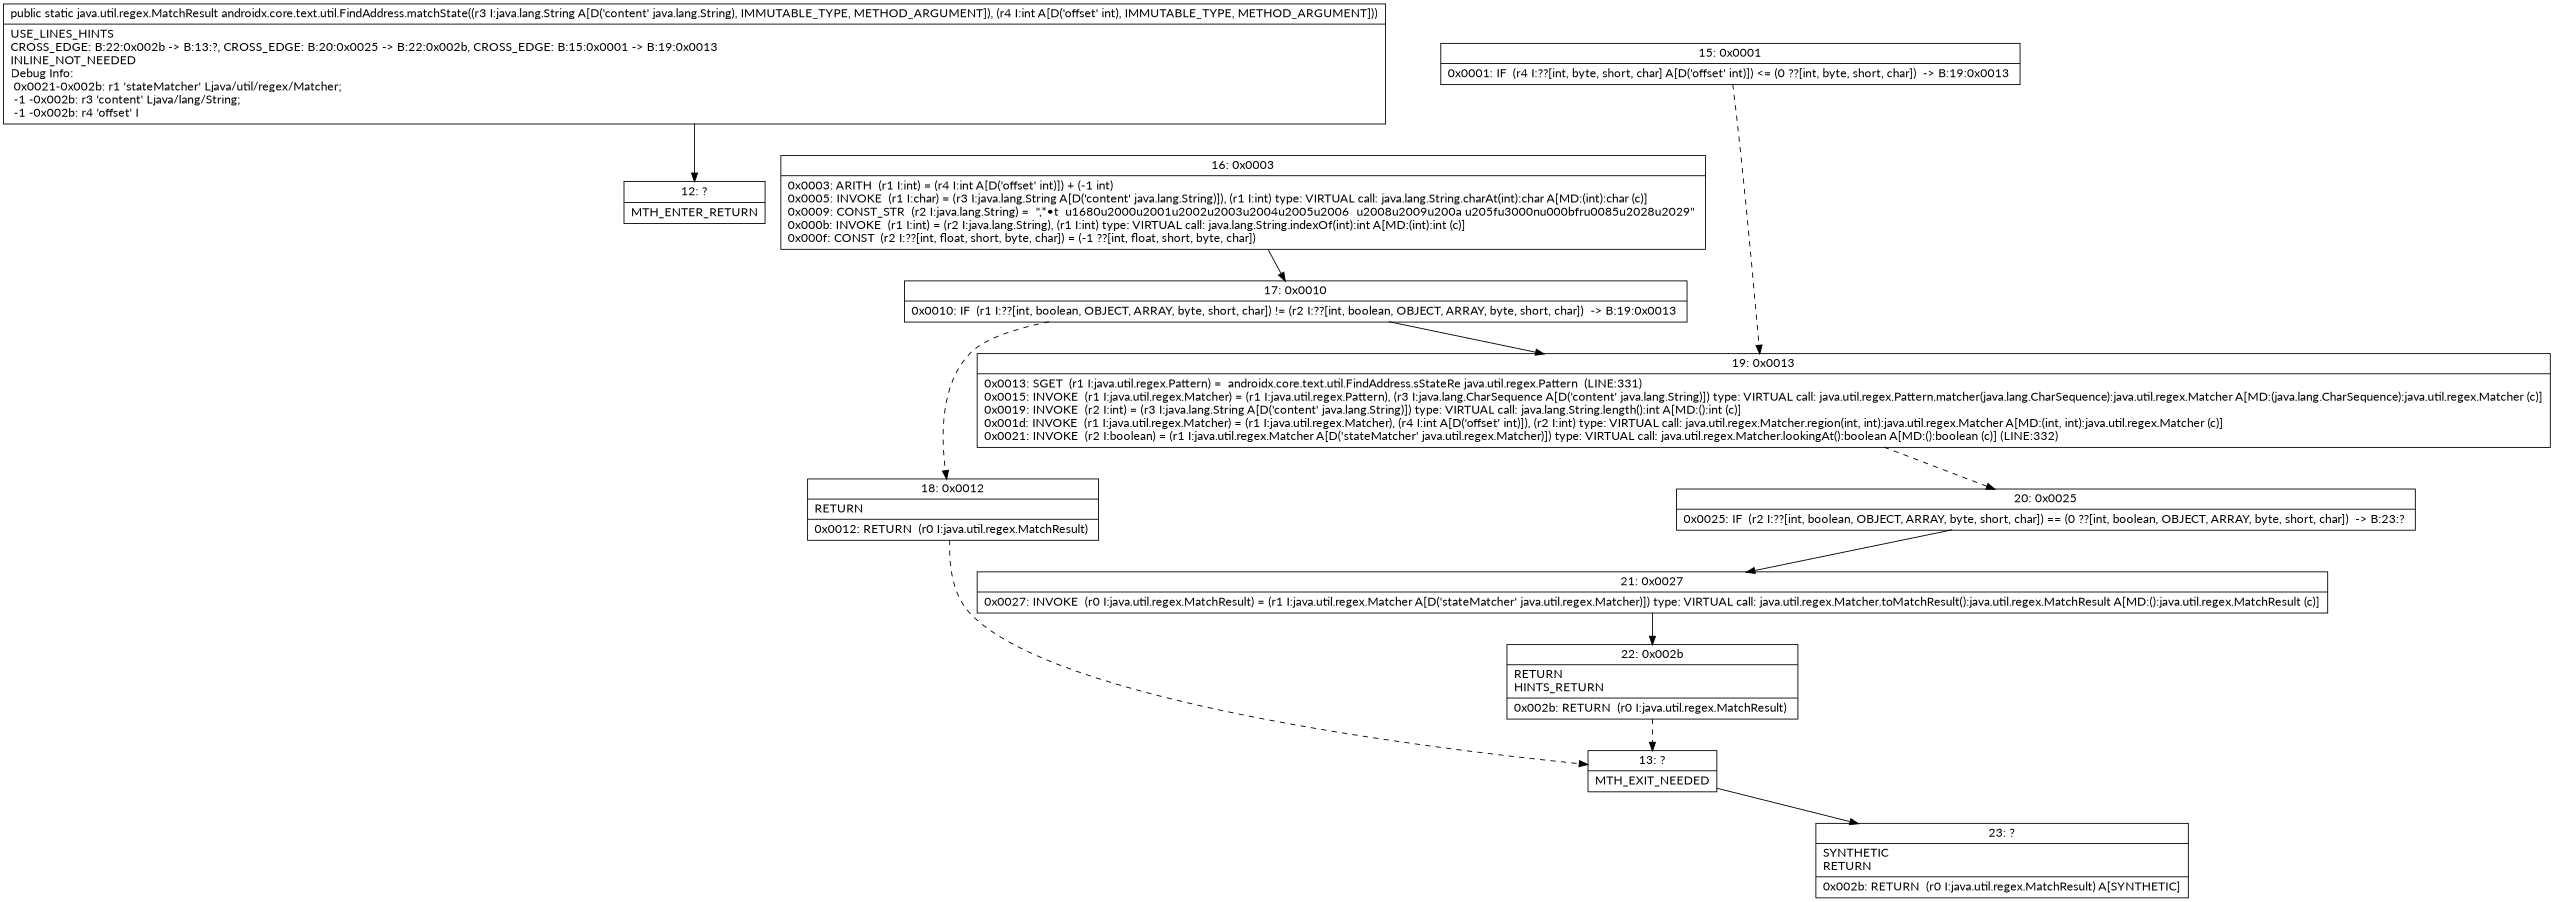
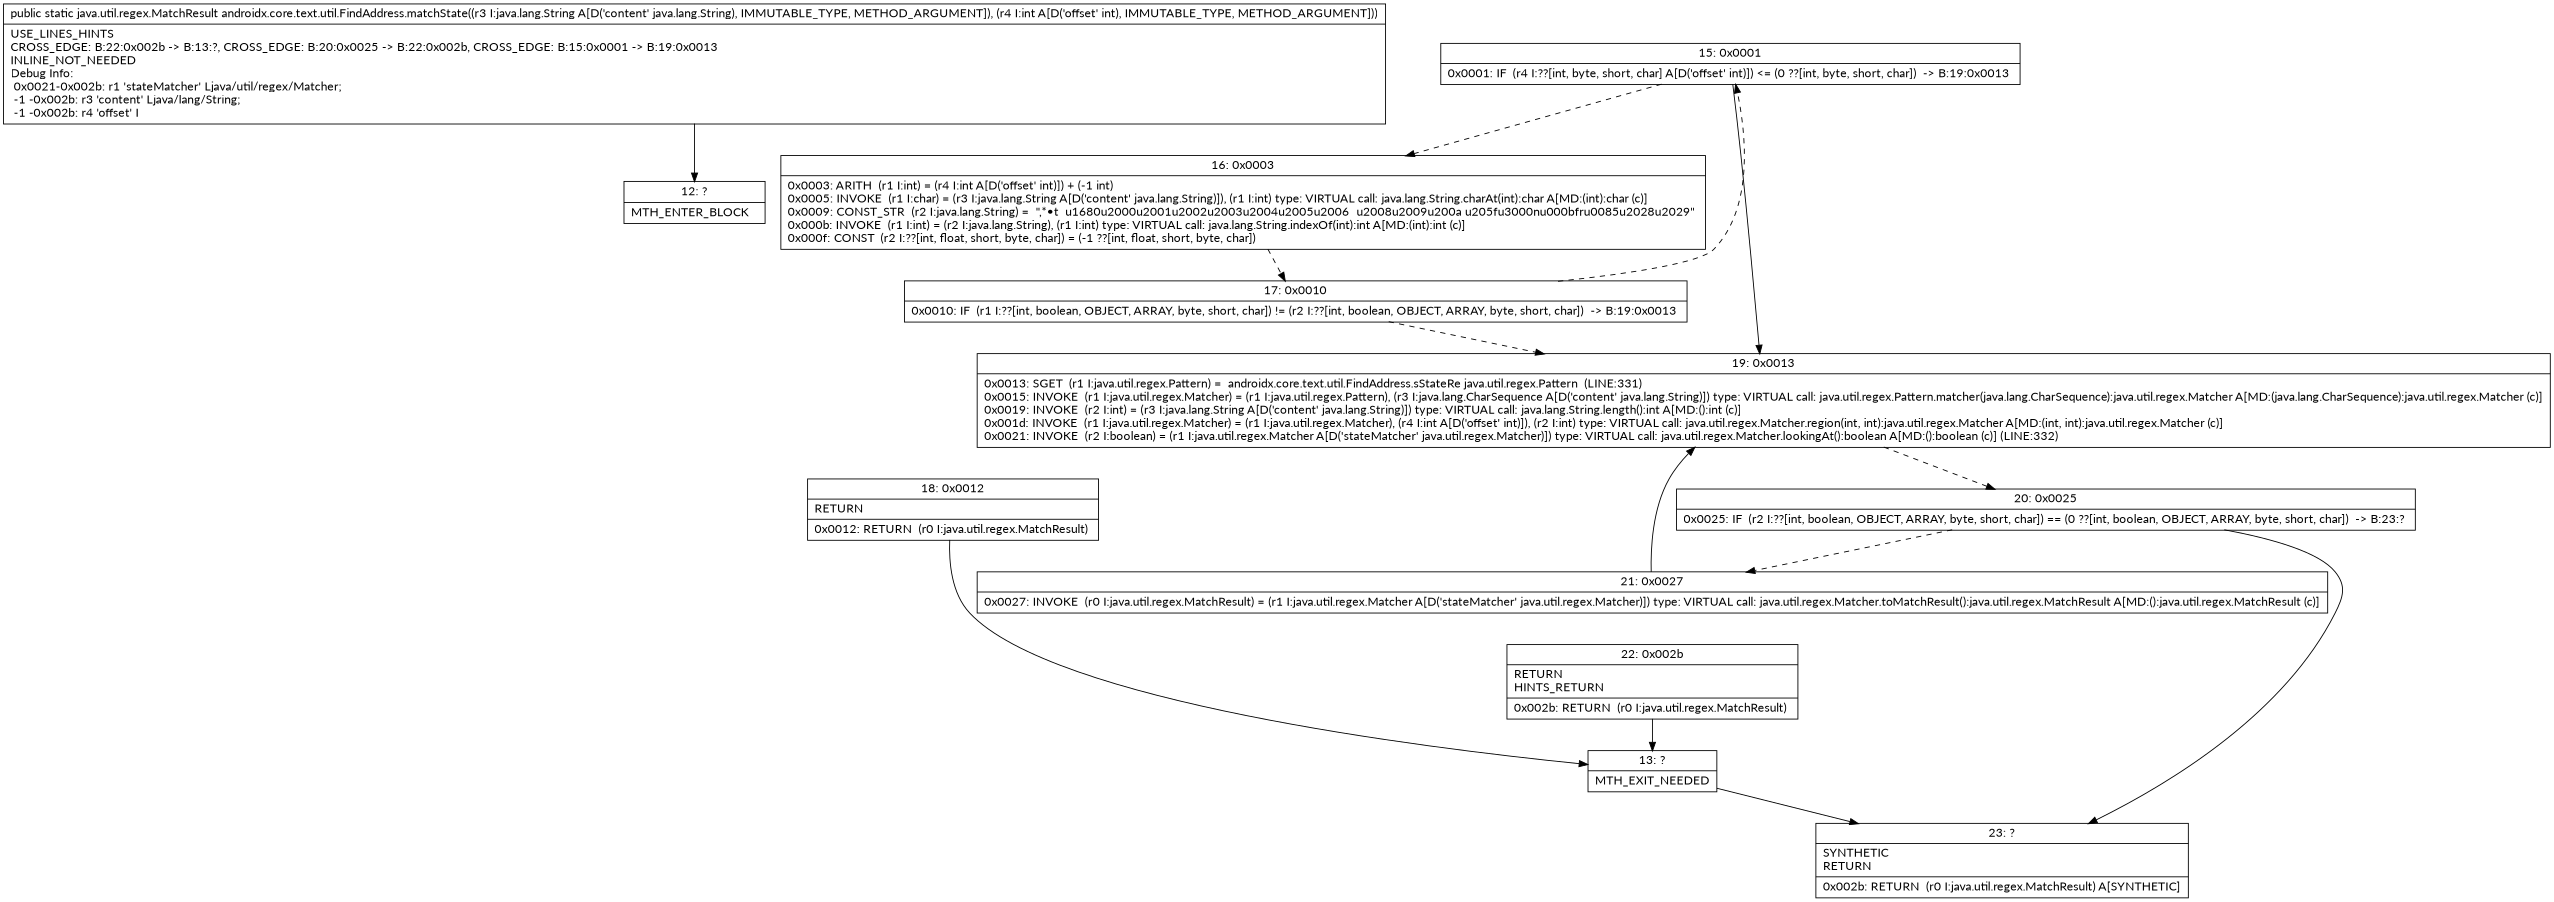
edge "15: 0x0001" -> "16: 0x0003": added
node "12: ?": text "MTH_ENTER_RETURN" -> "MTH_ENTER_BLOCK"
edge "15: 0x0001" -> "19: 0x0013": style dashed -> solid
edge "16: 0x0003" -> "17: 0x0010": style solid -> dashed
edge "17: 0x0010" -> "19: 0x0013": style solid -> dashed
edge "17: 0x0010" -> "18: 0x0012": now "17: 0x0010" -> "15: 0x0001"
edge "20: 0x0025" -> "21: 0x0027": style solid -> dashed
edge "21: 0x0027" -> "22: 0x002b": now "21: 0x0027" -> "19: 0x0013"
edge "20: 0x0025" -> "23: ?": added
edge "18: 0x0012" -> "13: ?": style dashed -> solid
edge "22: 0x002b" -> "13: ?": style dashed -> solid
